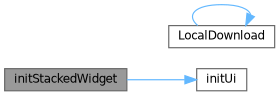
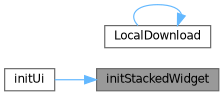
edge "initStackedWidget" -> "initUi": reversed
